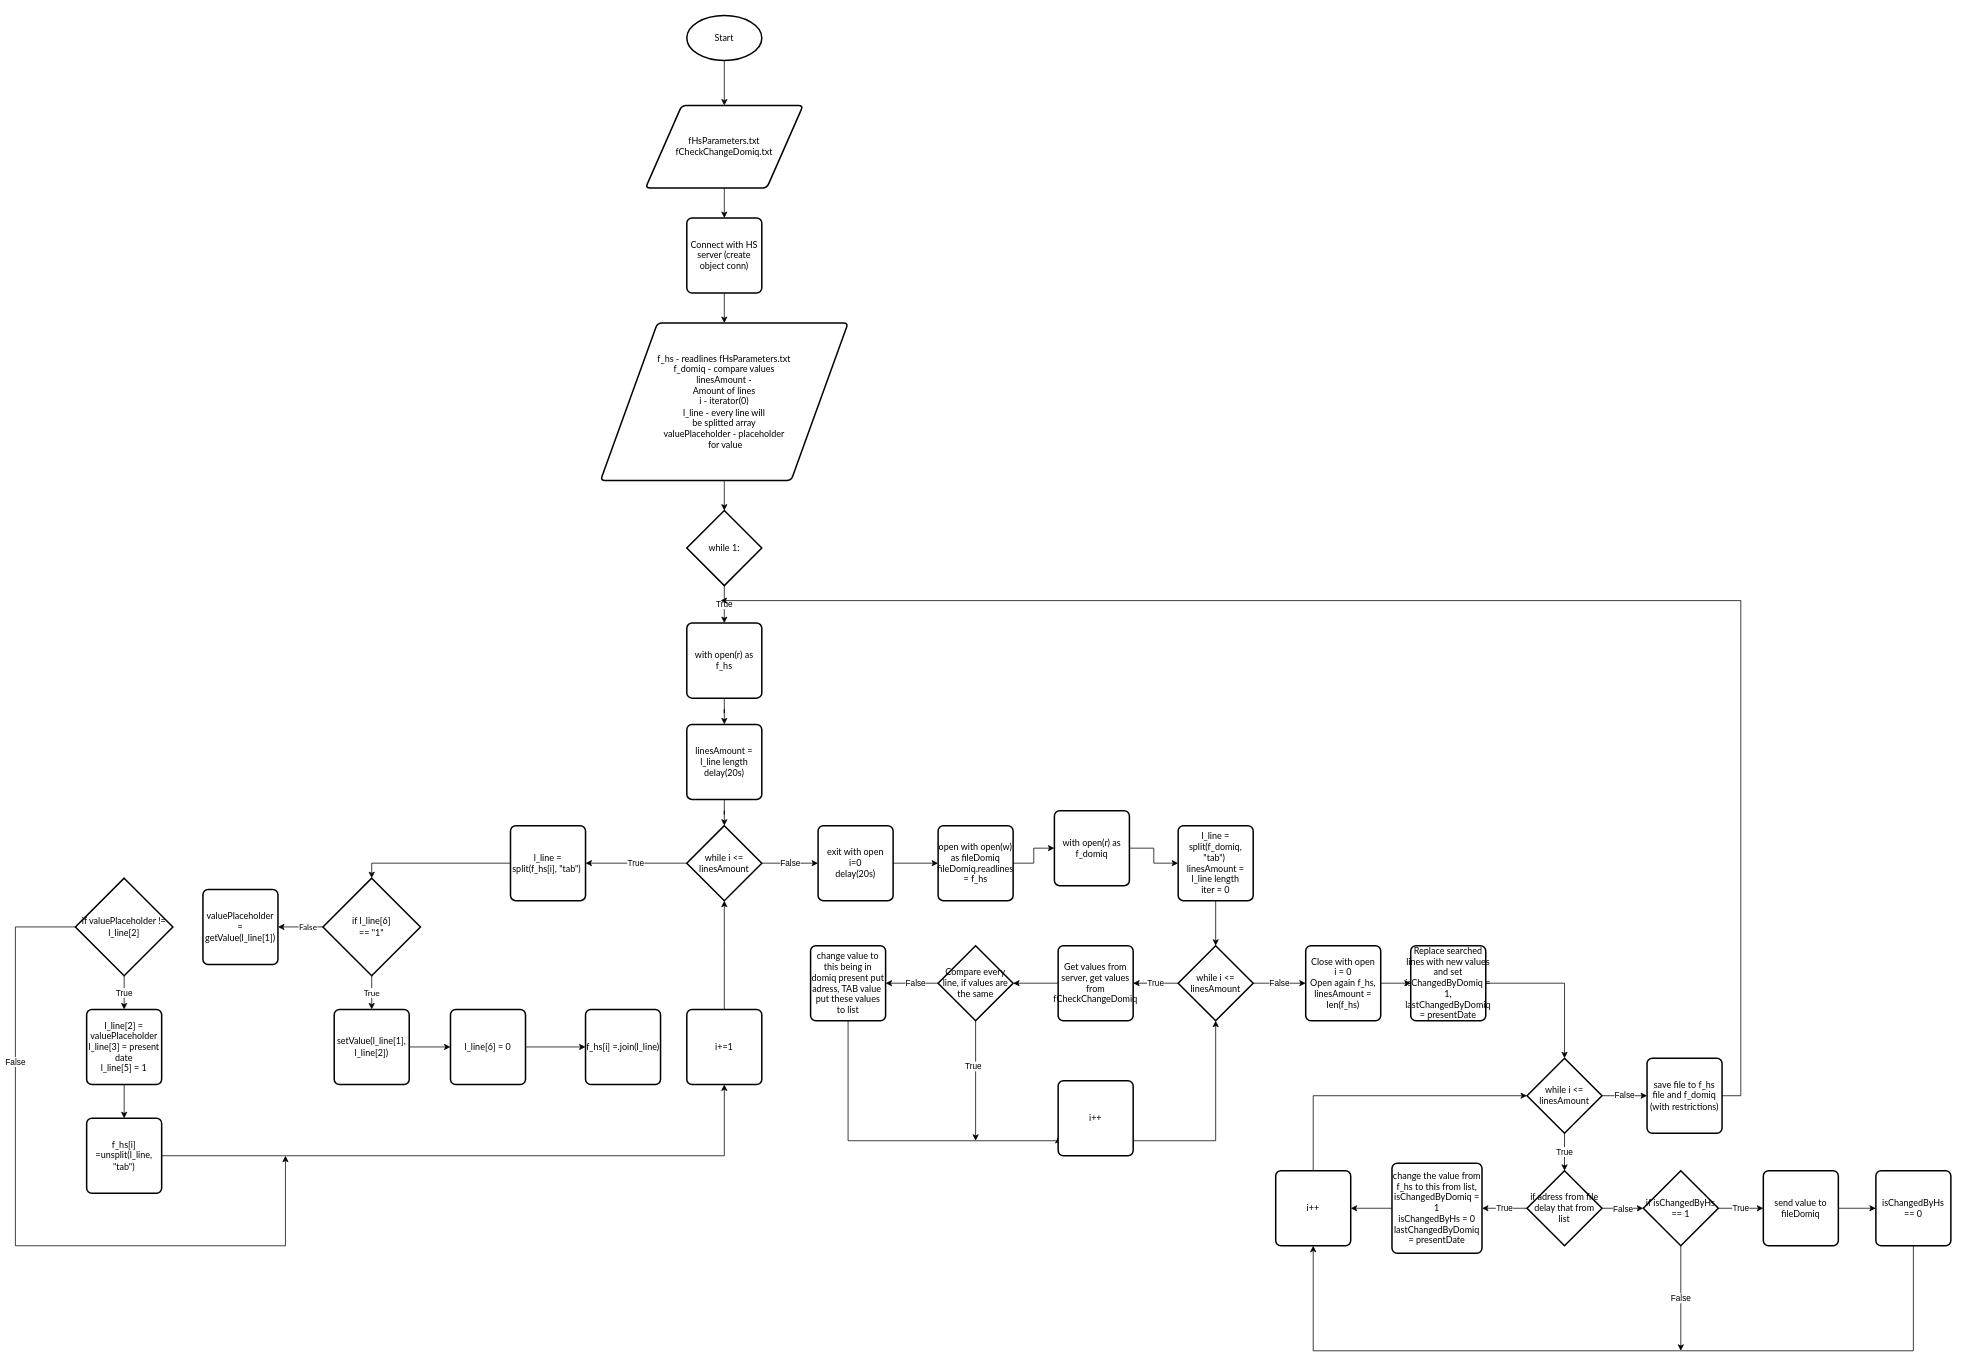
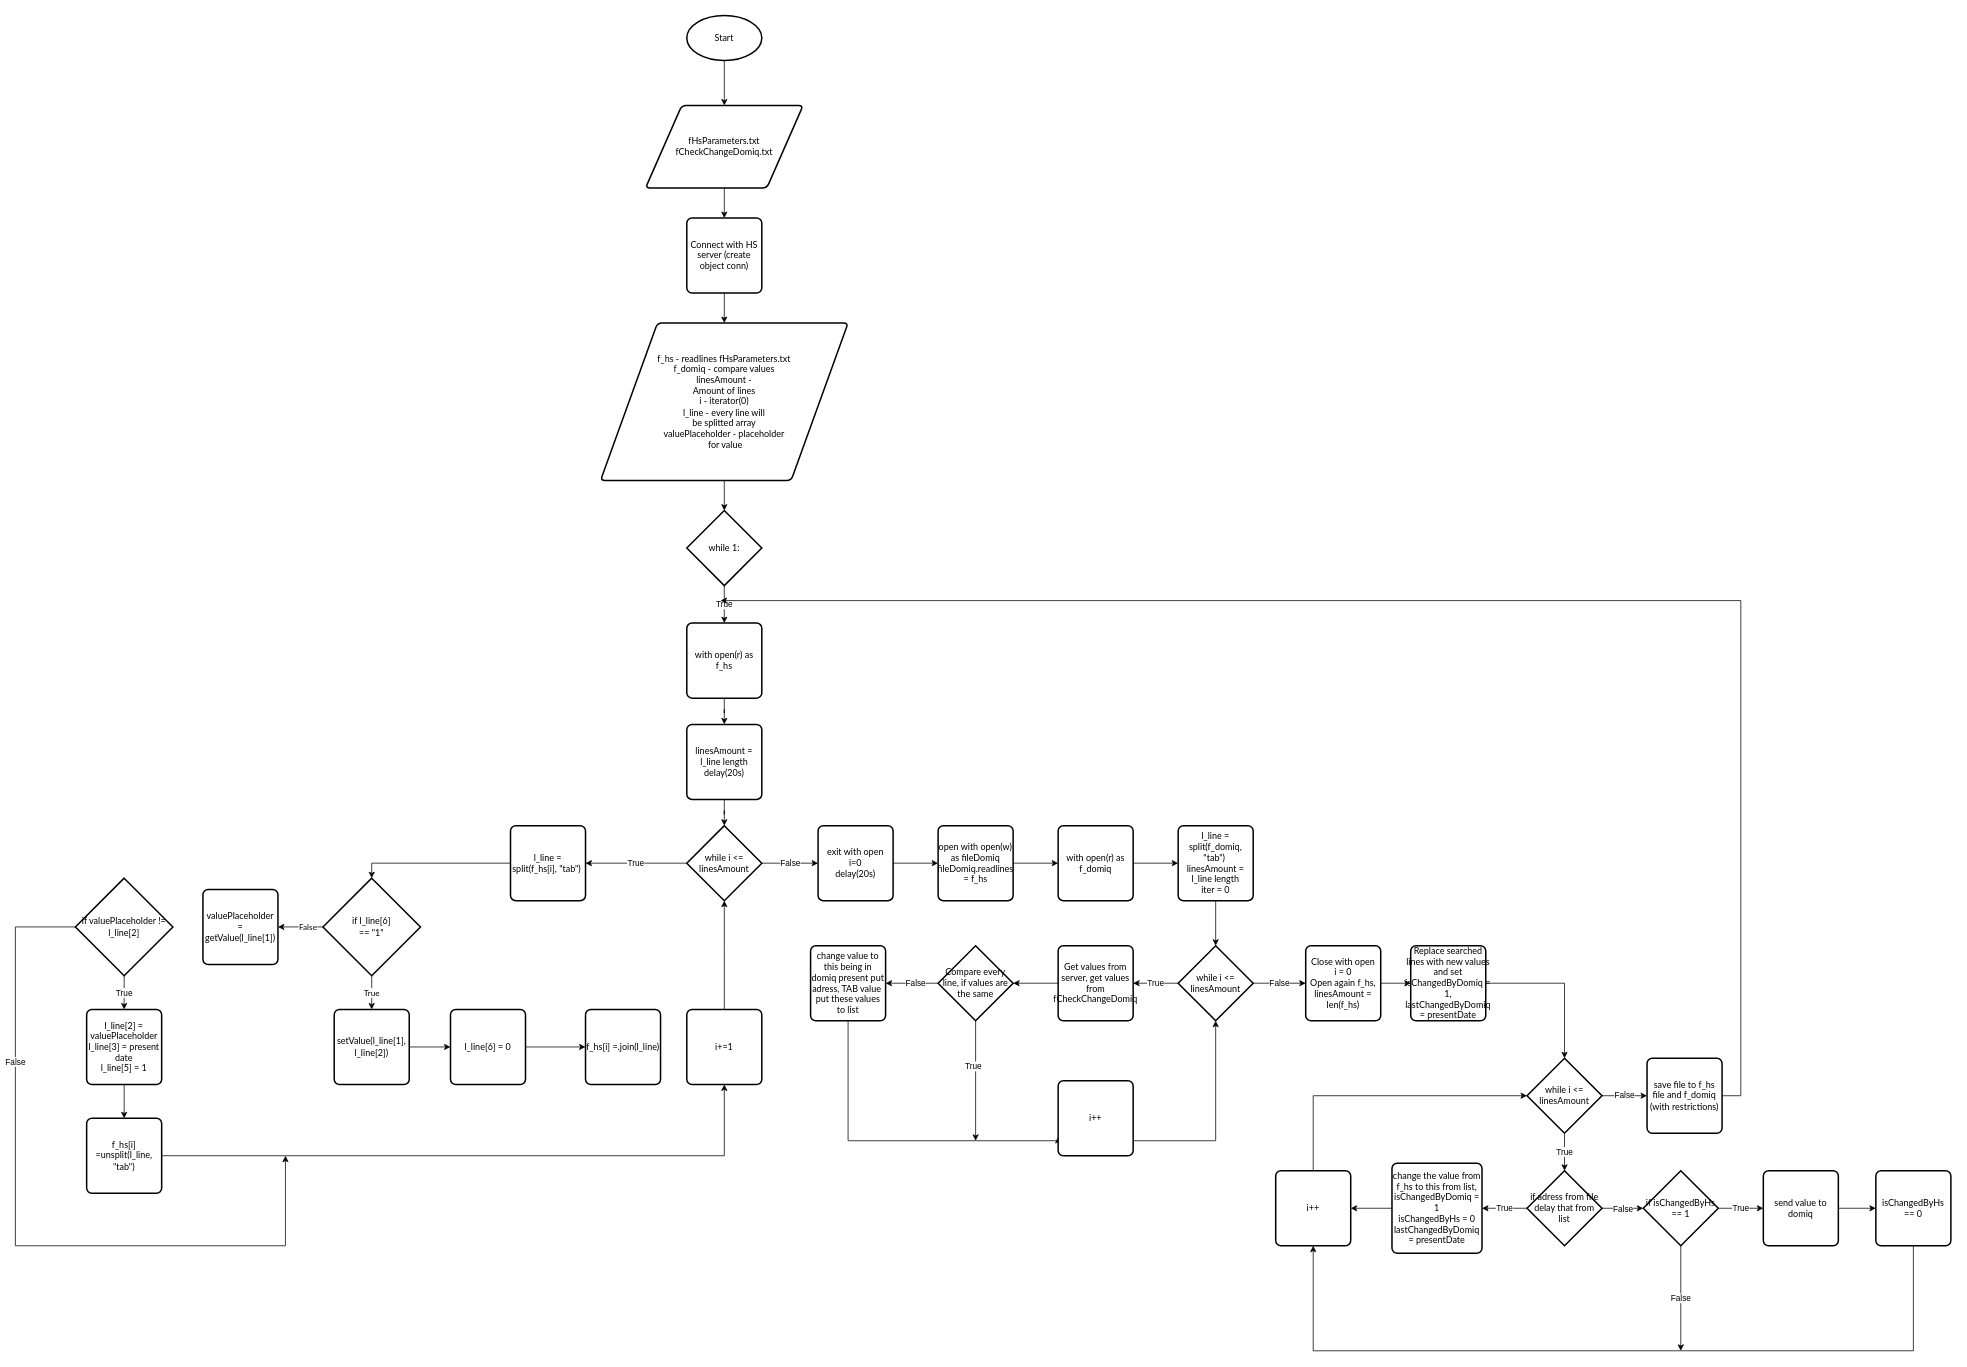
node "with open(r) as f_domiq": moved (1092, 848) -> (1095, 863)
node "send value to fileDomiq": label "send value to fileDomiq" -> "send value to domiq"
